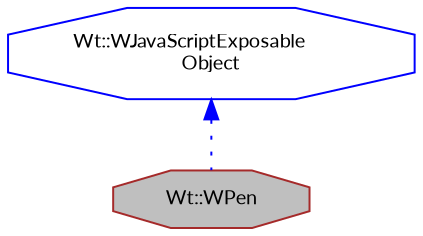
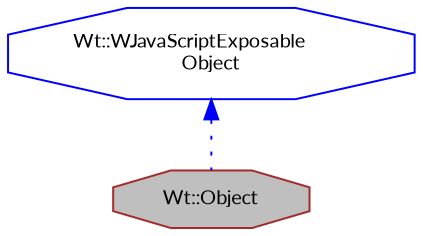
node "Wt::WPen": label "Wt::WPen" -> "Wt::Object"
